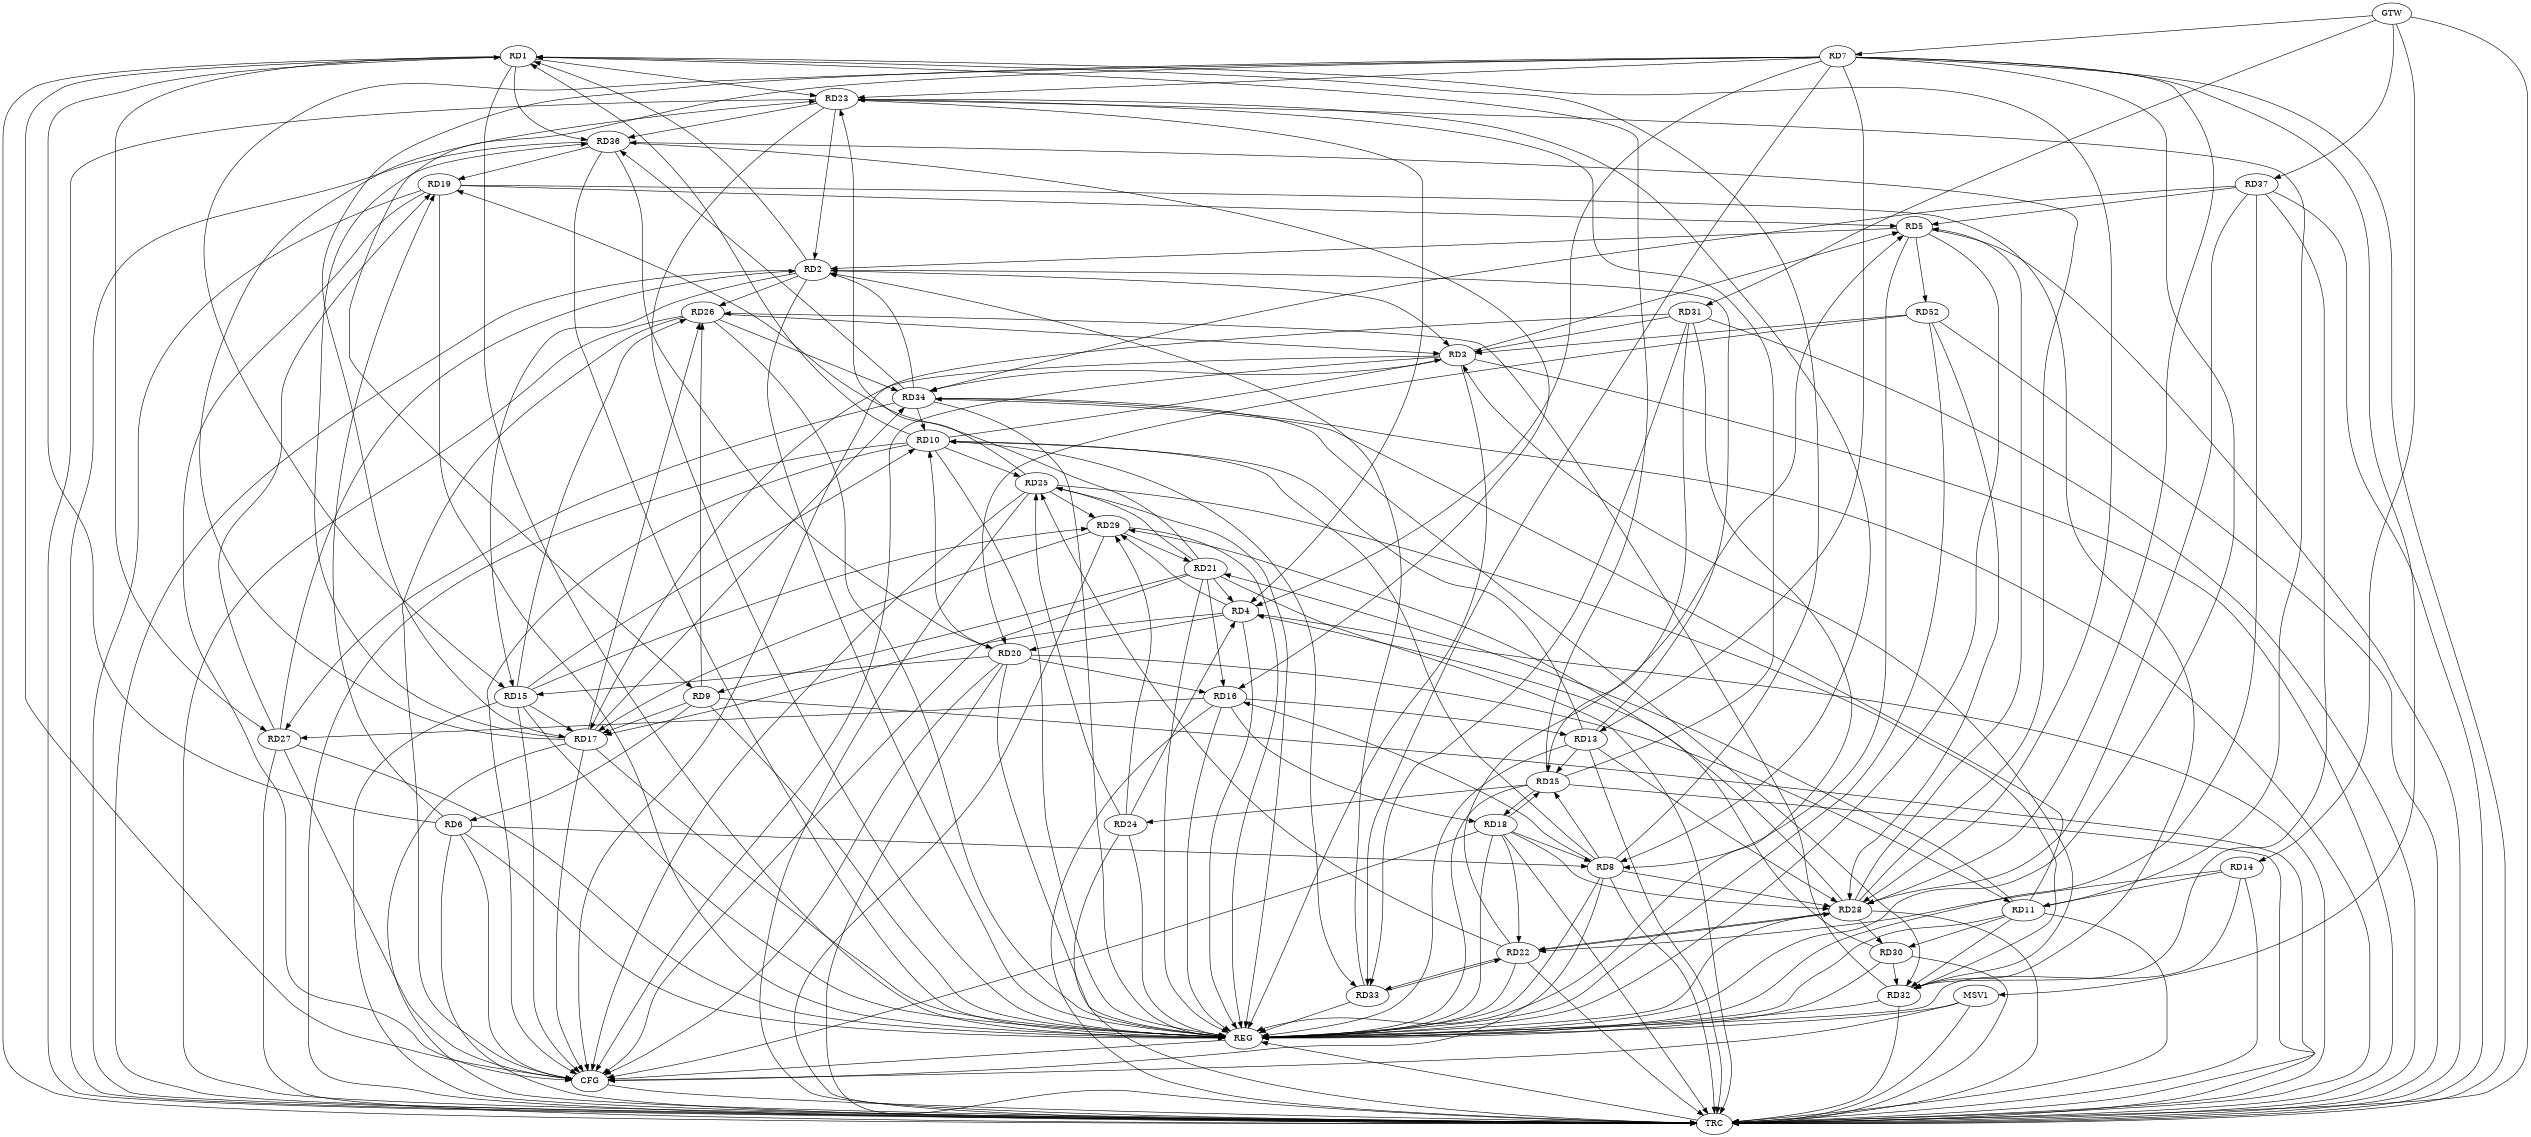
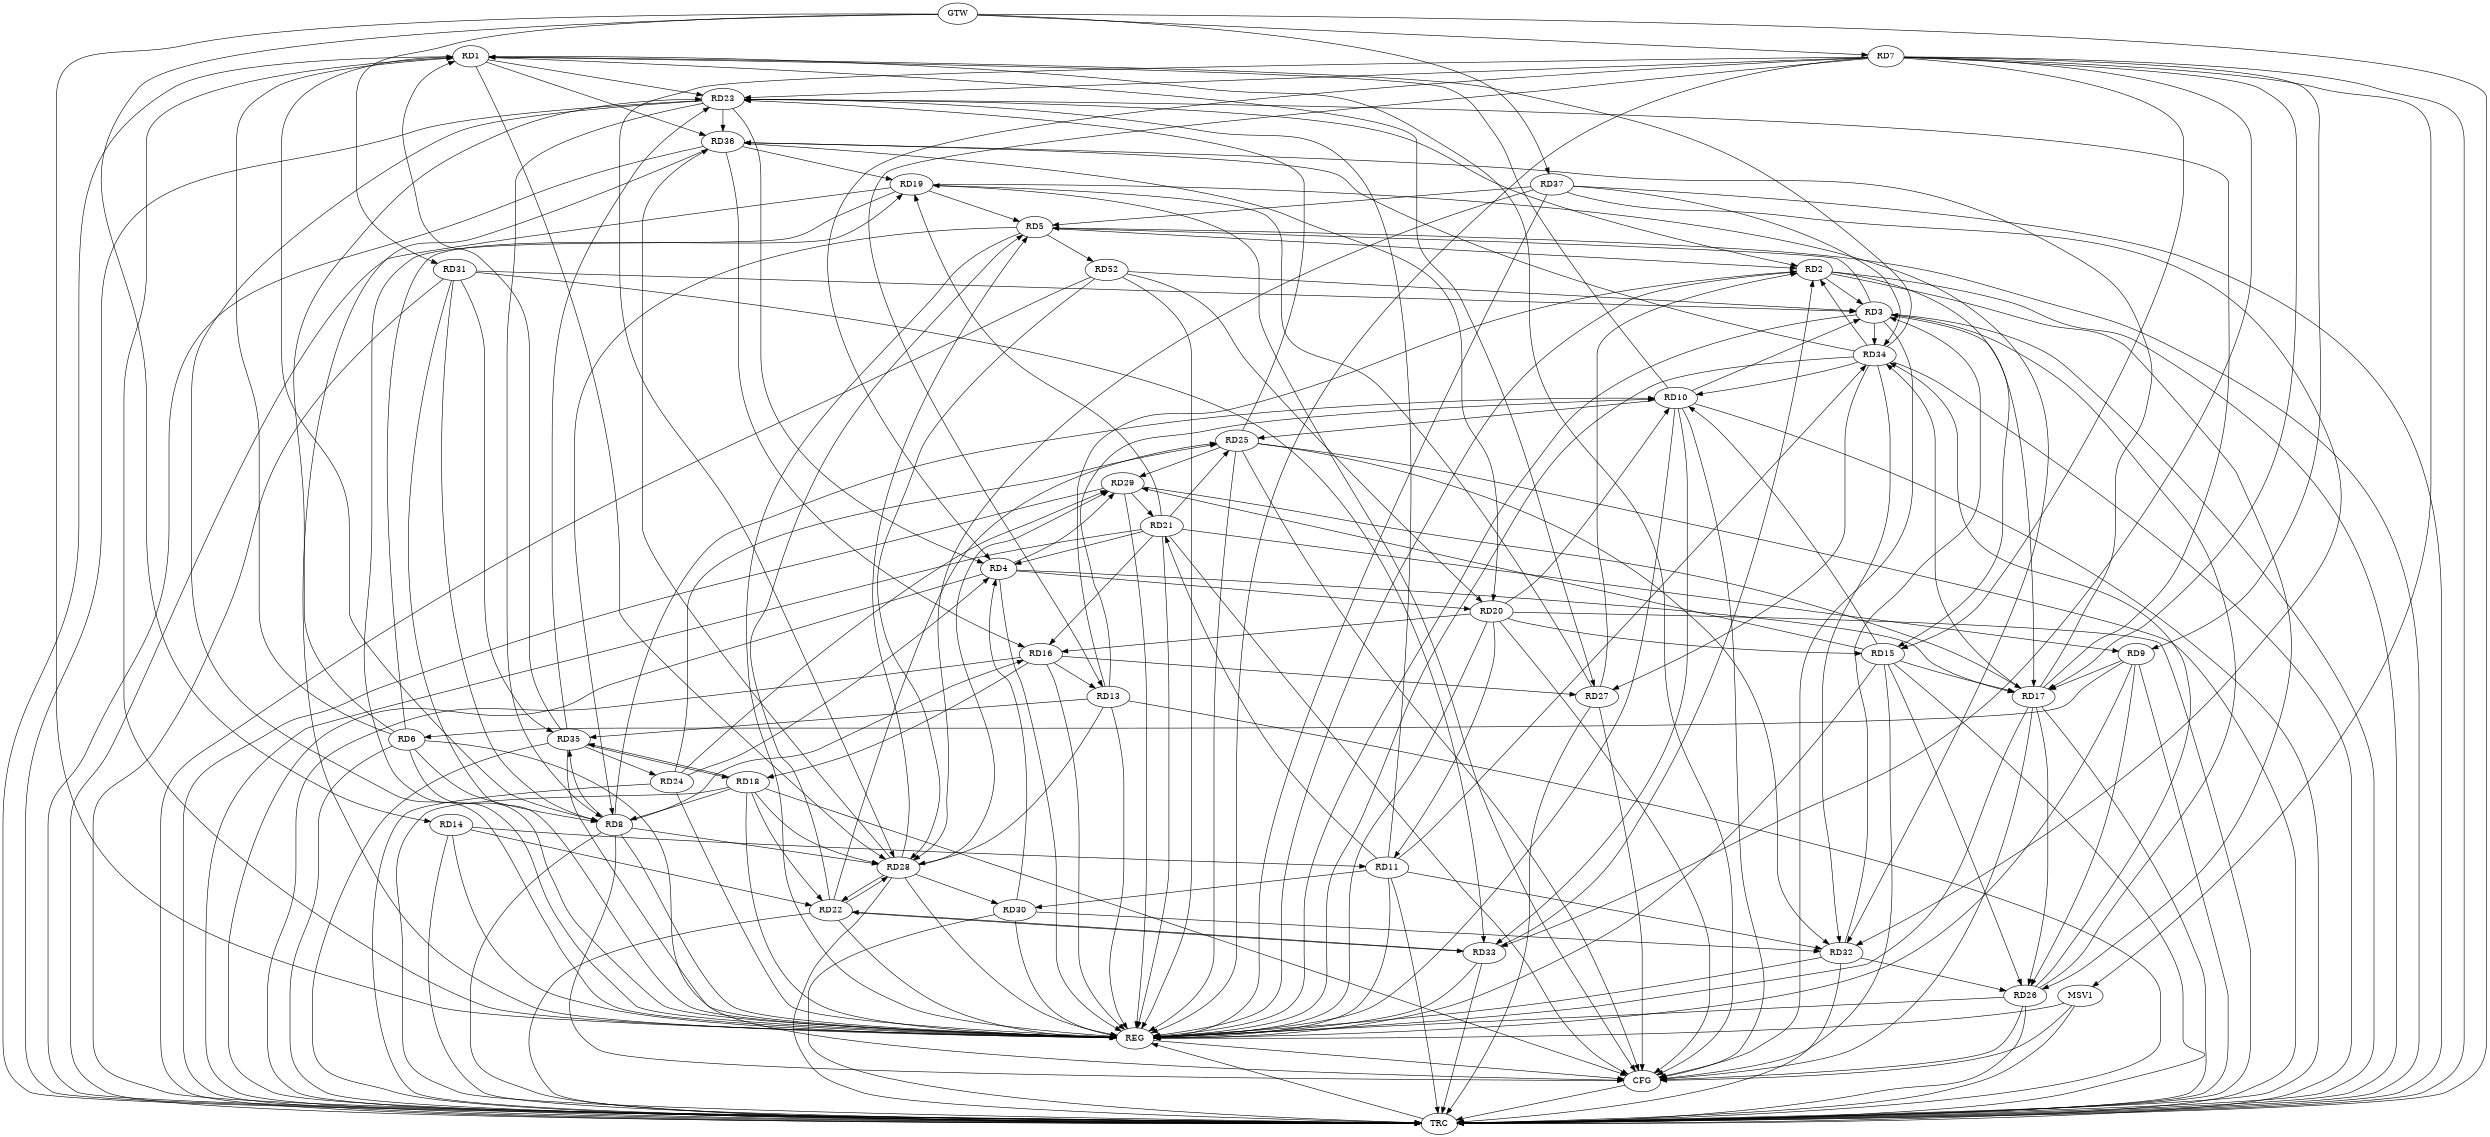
edge "RD2" -> "RD1": now "RD34" -> "RD1"
edge "RD6" -> "RD23": added
edge "RD31" -> "CFG": now "RD31" -> "RD8"
edge "RD27" -> "REG": now "GTW" -> "REG"
edge "RD33" -> "TRC": added
